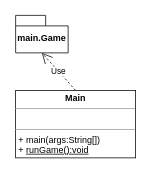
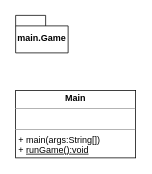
edge "Main + main(args:String[]) + runGame():void" -> "main.Game": removed, label "Use"
